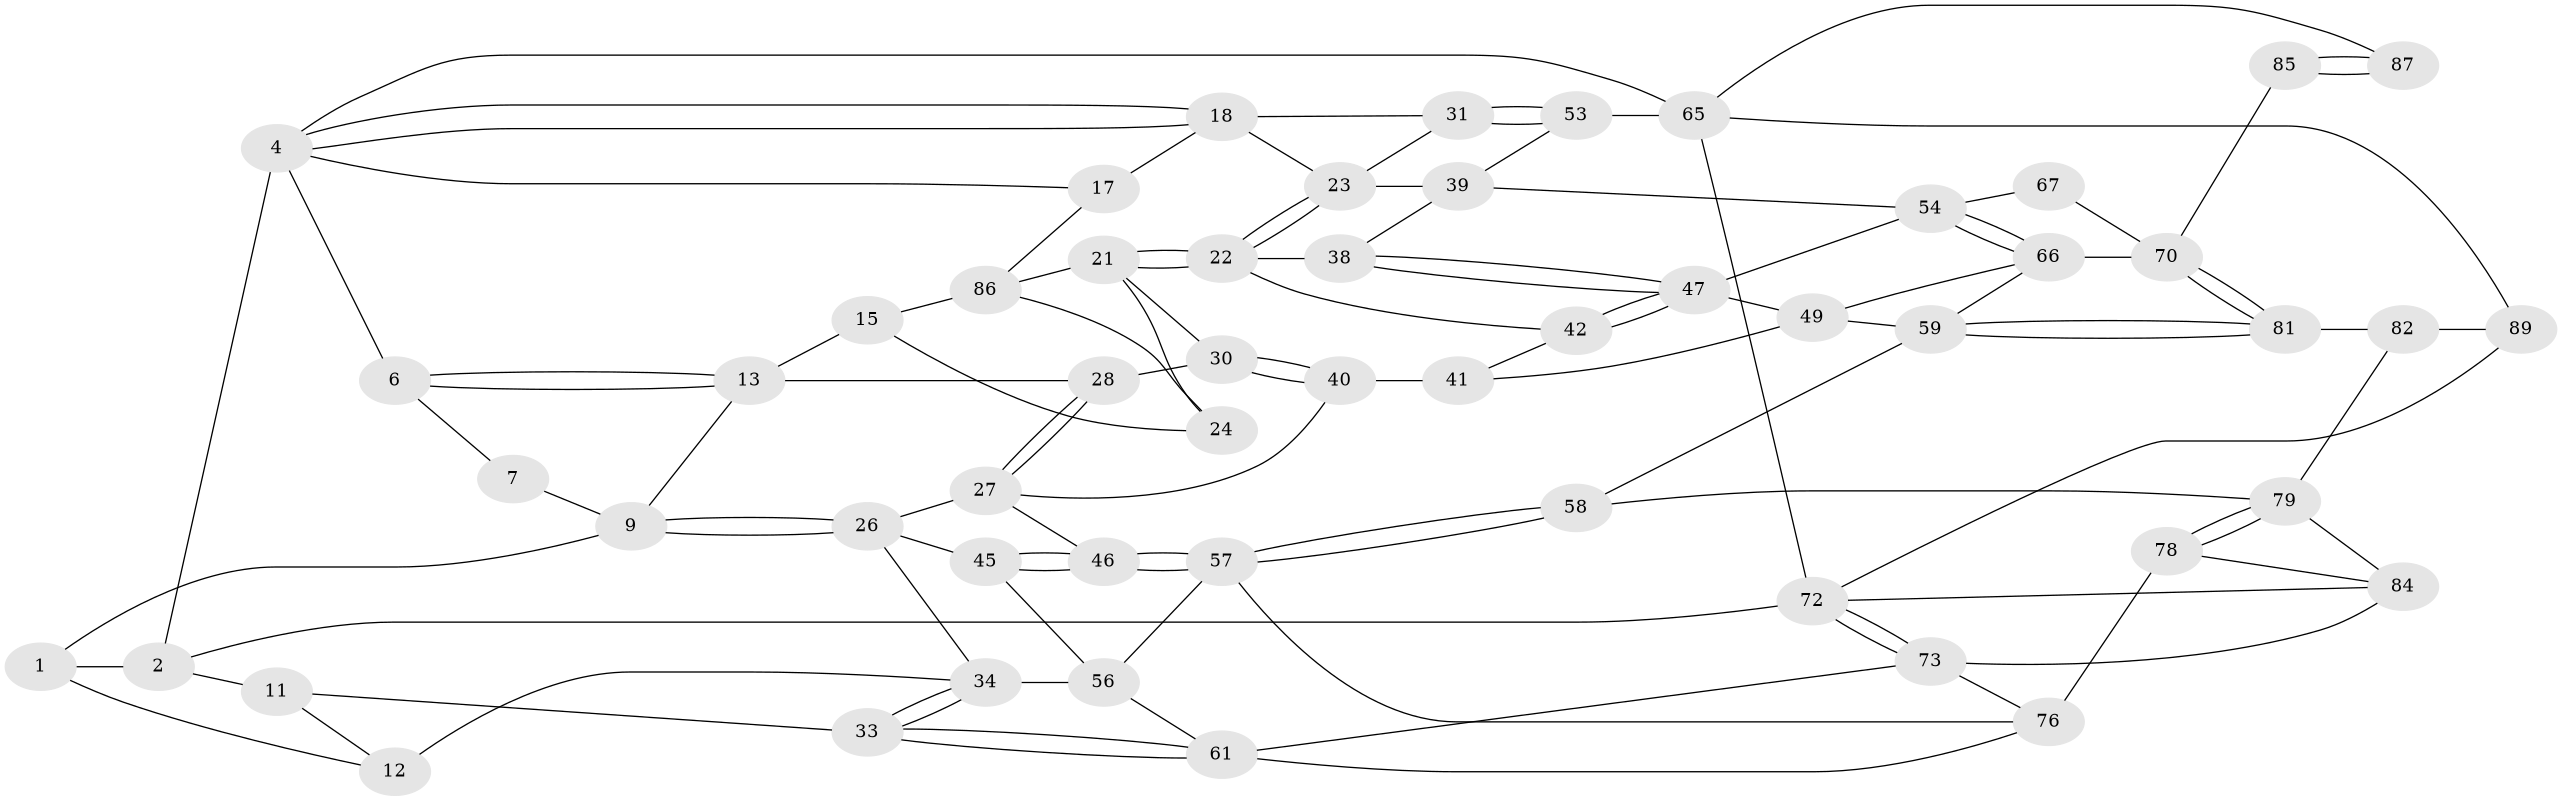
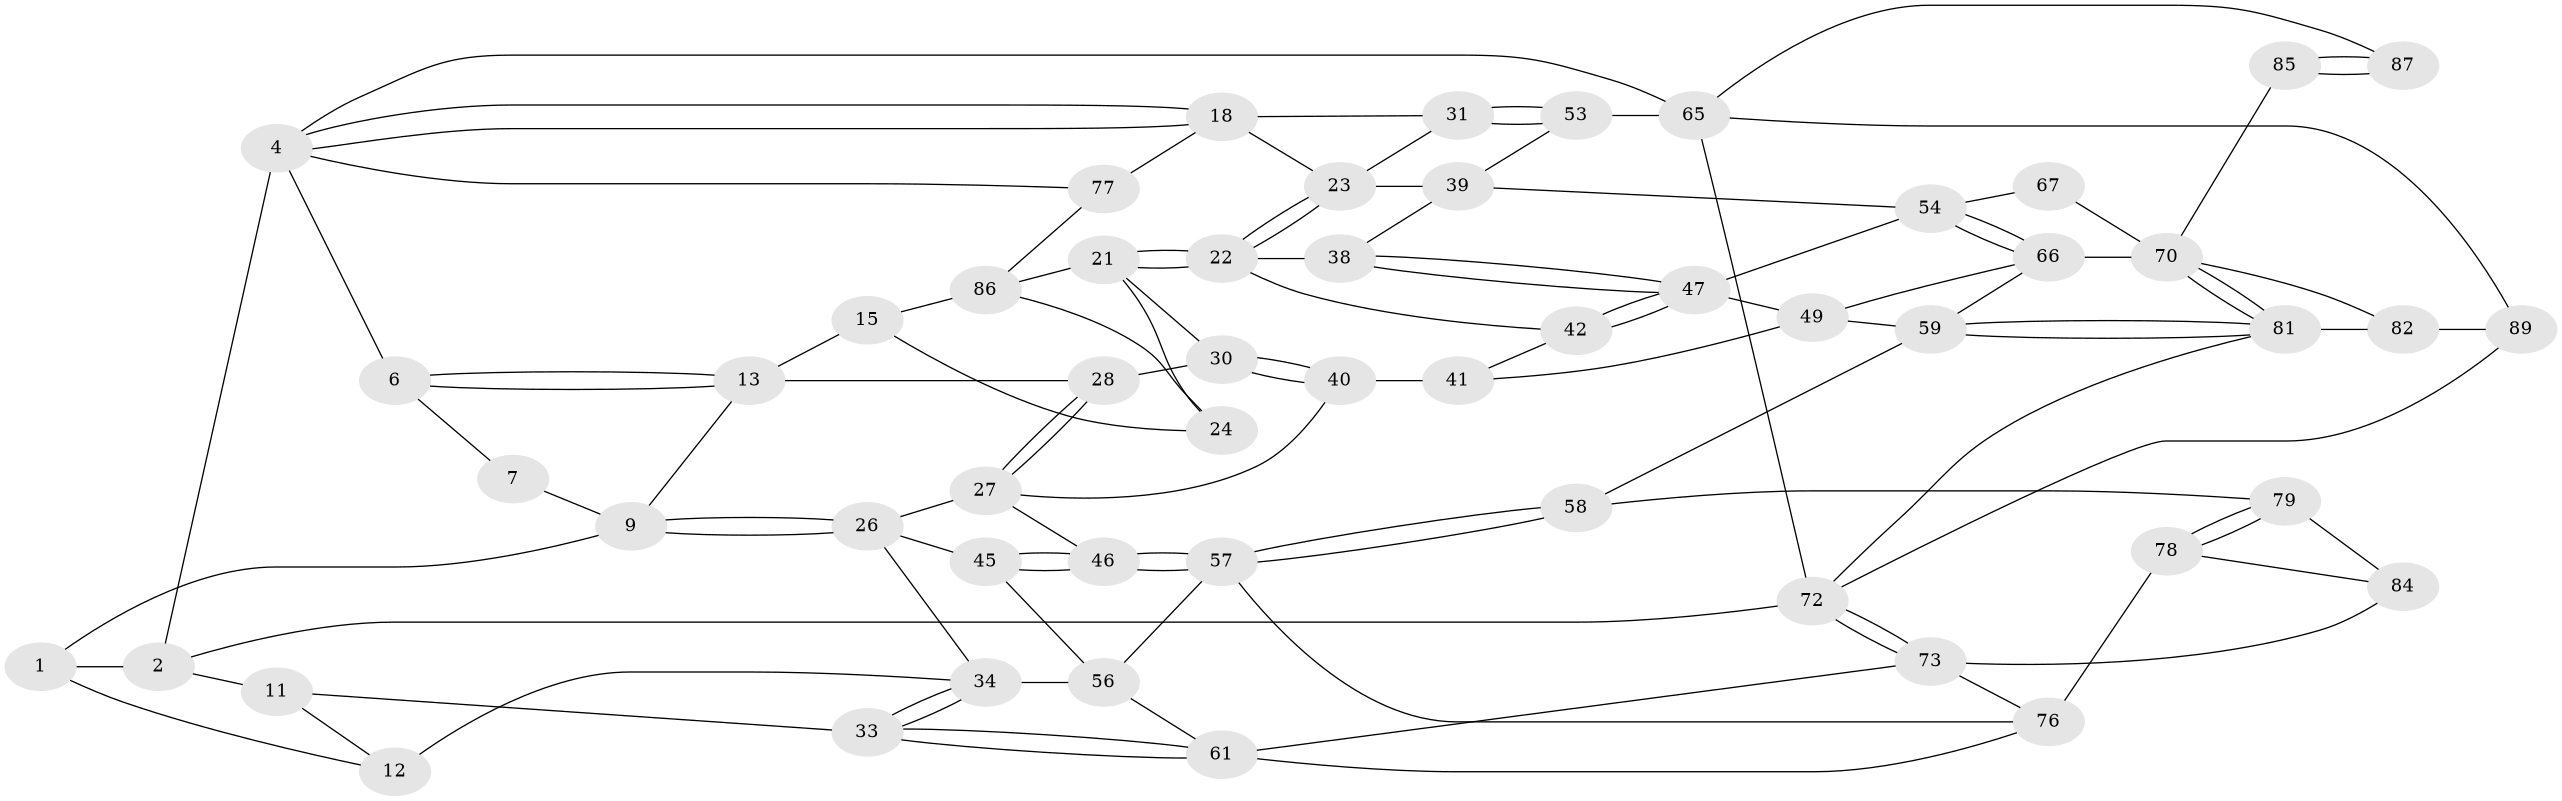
node "17": label "17" -> "77"
edge "82" -- "79": now "82" -- "70"
edge "84" -- "72": now "81" -- "72"
